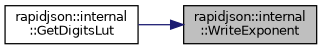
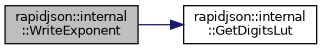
edge "rapidjson::internal ::GetDigitsLut" -> "rapidjson::internal ::WriteExponent": reversed
